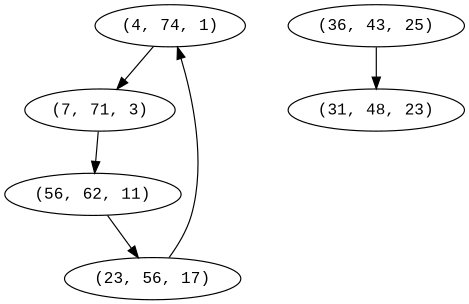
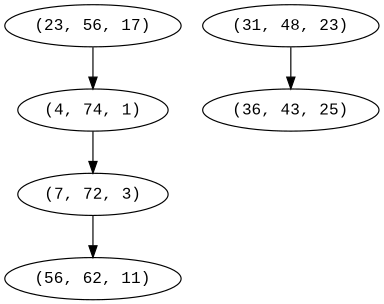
edge "(36, 43, 25)" -> "(31, 48, 23)": reversed
node "(7, 71, 3)": label "(7, 71, 3)" -> "(7, 72, 3)"
edge "(56, 62, 11)" -> "(23, 56, 17)": removed
